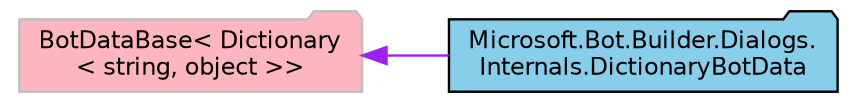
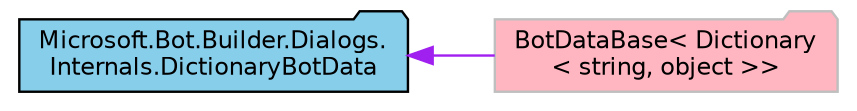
edge "Microsoft.Bot.Builder.Dialogs. Internals.DictionaryBotData" -> "BotDataBase< Dictionary < string, object >>": reversed
